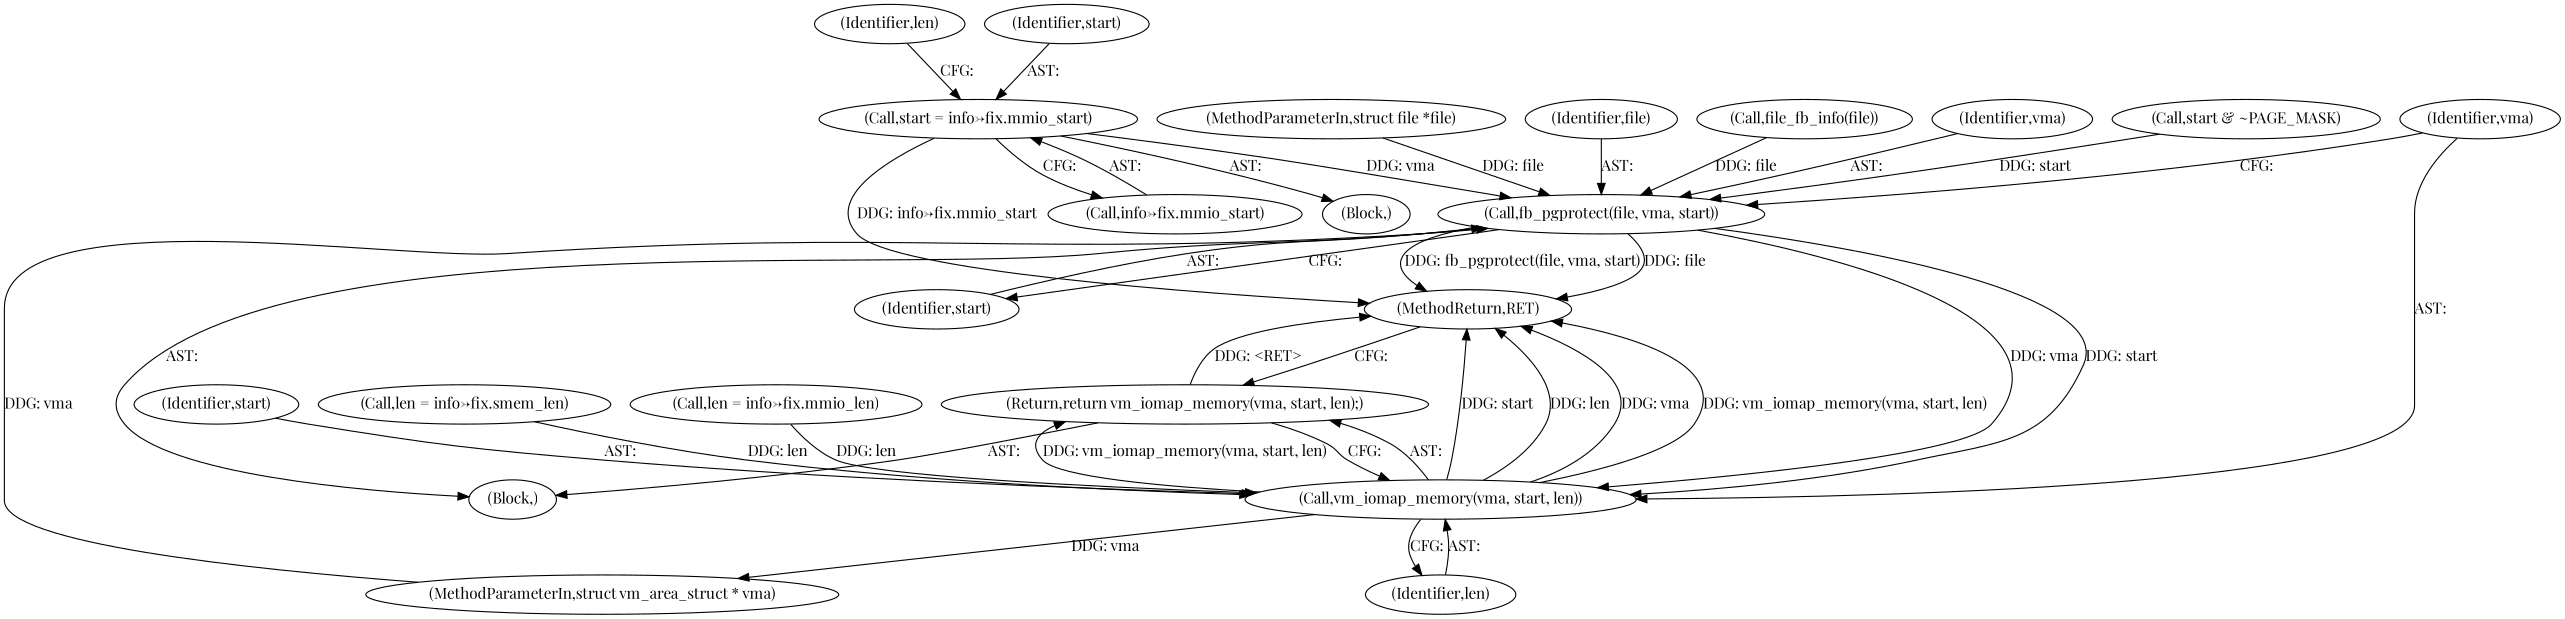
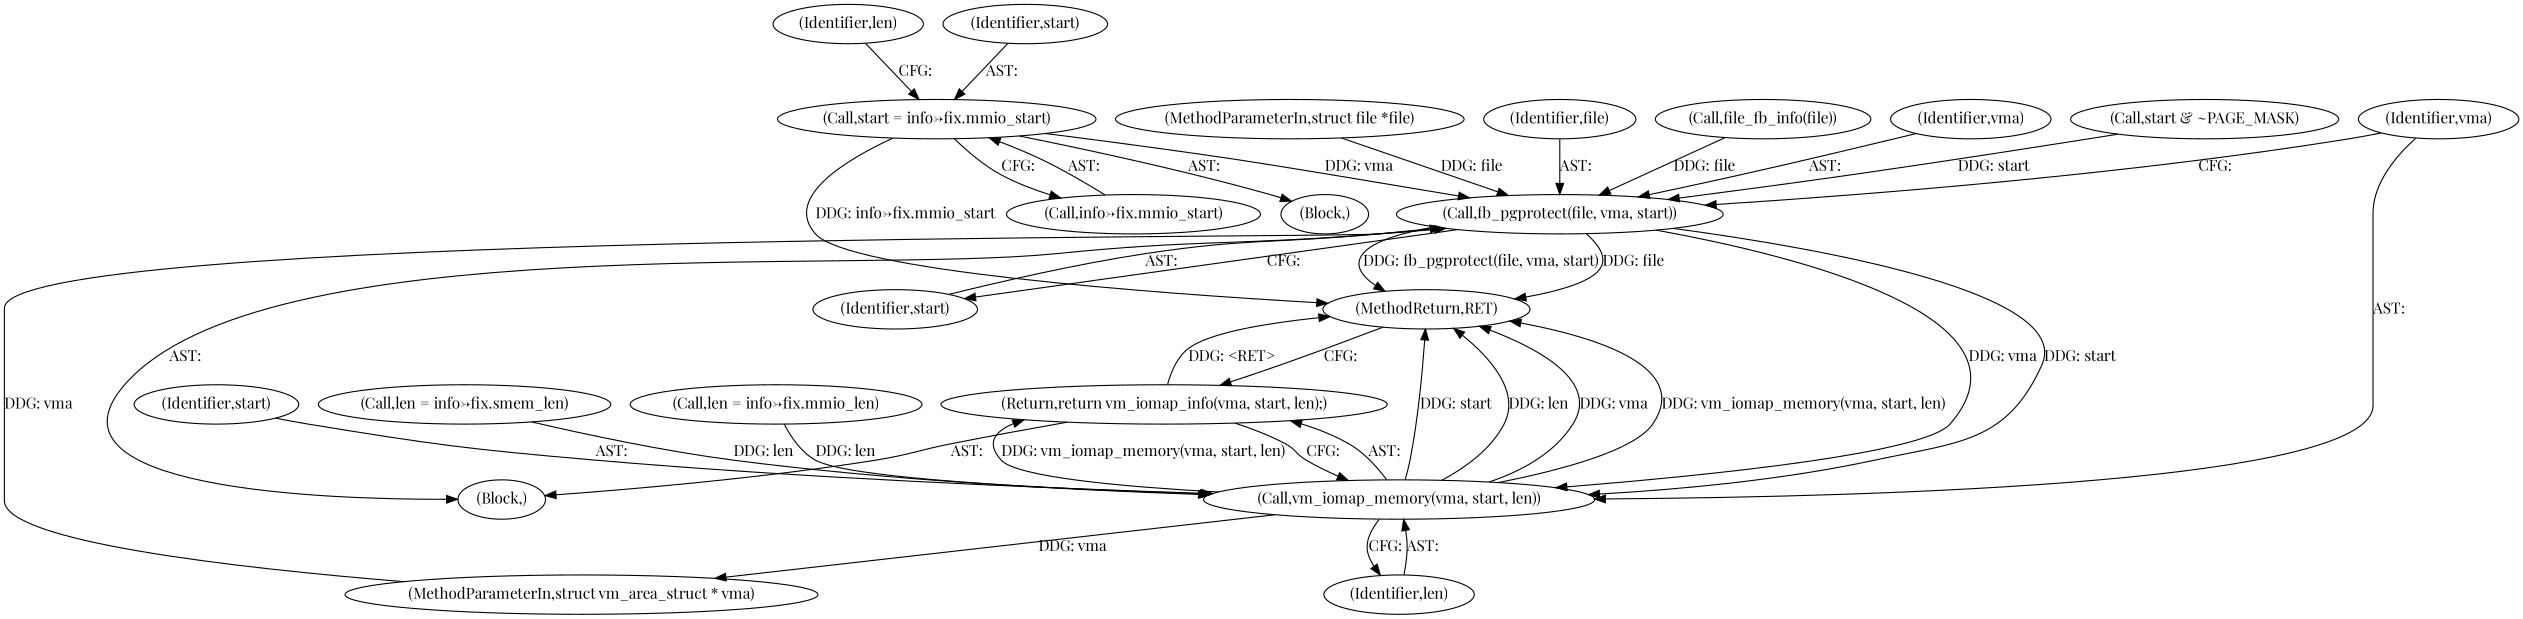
node "(Return,return vm_iomap_memory(vma, start, len);)": label "(Return,return vm_iomap_memory(vma, start, len);)" -> "(Return,return vm_iomap_info(vma, start, len);)"
